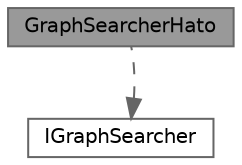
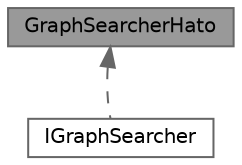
edge "GraphSearcherHato" -> "IGraphSearcher": reversed
